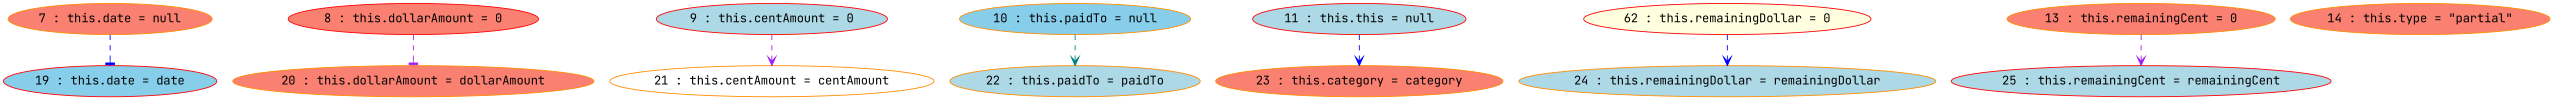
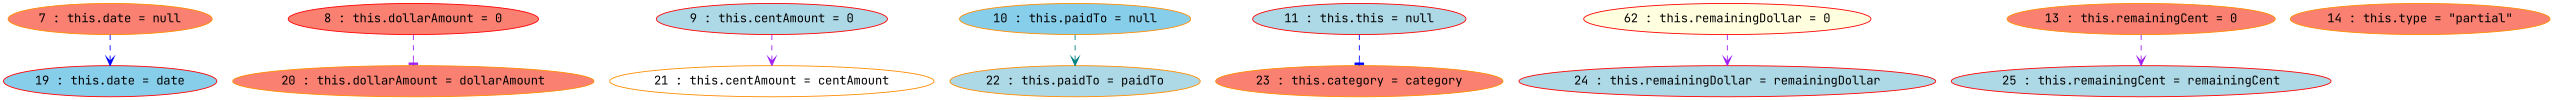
edge "11 : this.this = null" -> "23 : this.category = category": arrowhead vee -> tee
edge "62 : this.remainingDollar = 0" -> "24 : this.remainingDollar = remainingDollar": color blue -> purple
edge "7 : this.date = null" -> "19 : this.date = date": arrowhead tee -> vee
node "24 : this.remainingDollar = remainingDollar": color darkorange -> red
